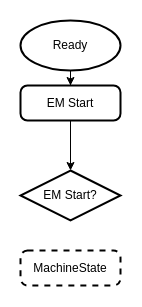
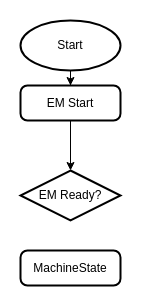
node "Ready": label "Ready" -> "Start"
node "EM Start?": label "EM Start?" -> "EM Ready?"
node "MachineState": style dashed -> solid
